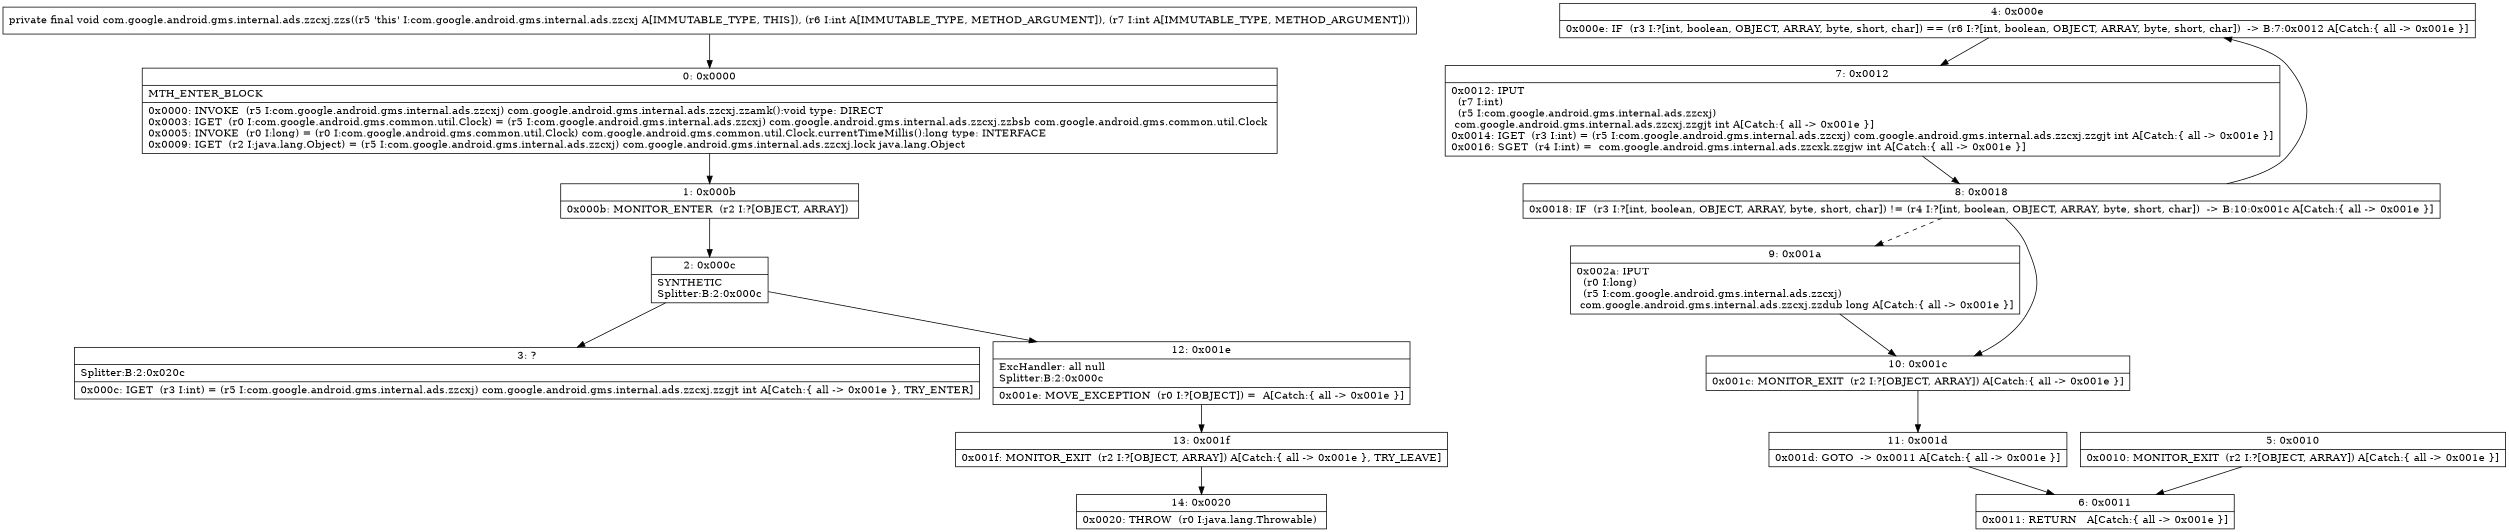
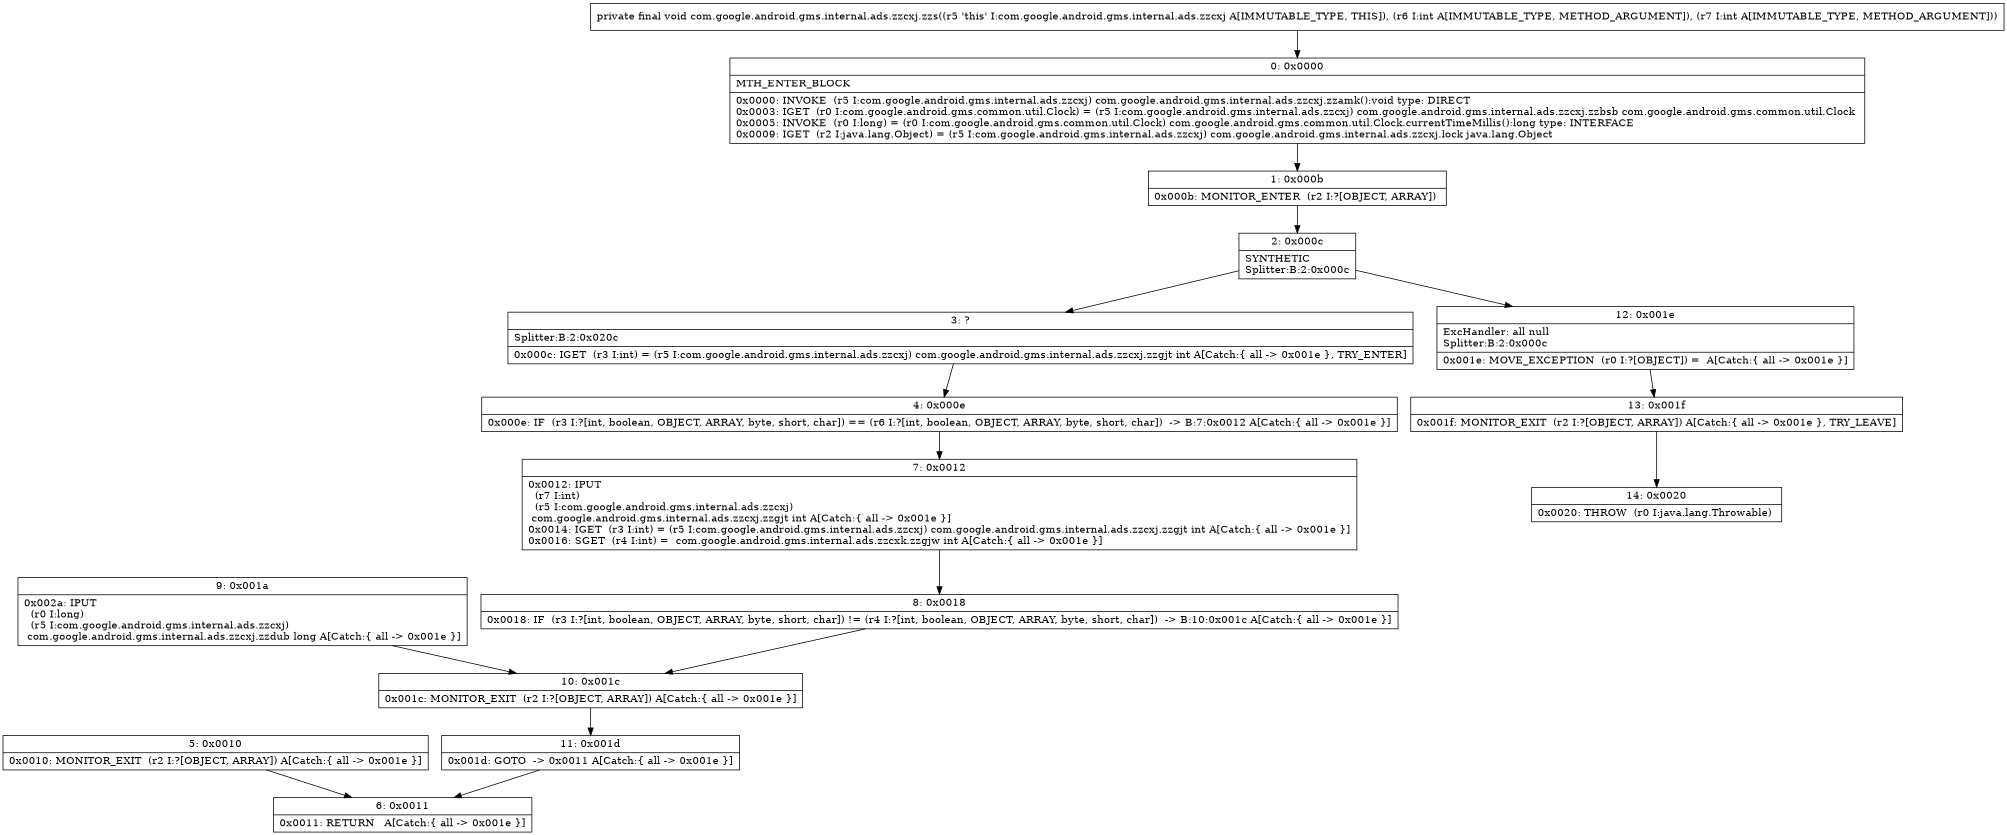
edge "8: 0x0018" -> "4: 0x000e": now "3: ?" -> "4: 0x000e"
edge "8: 0x0018" -> "9: 0x001a": removed
